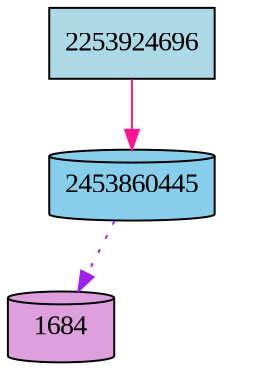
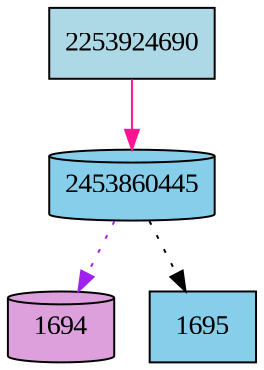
node "2253924696": label "2253924696" -> "2253924690"
node "1684": label "1684" -> "1694"
node "1695": added
